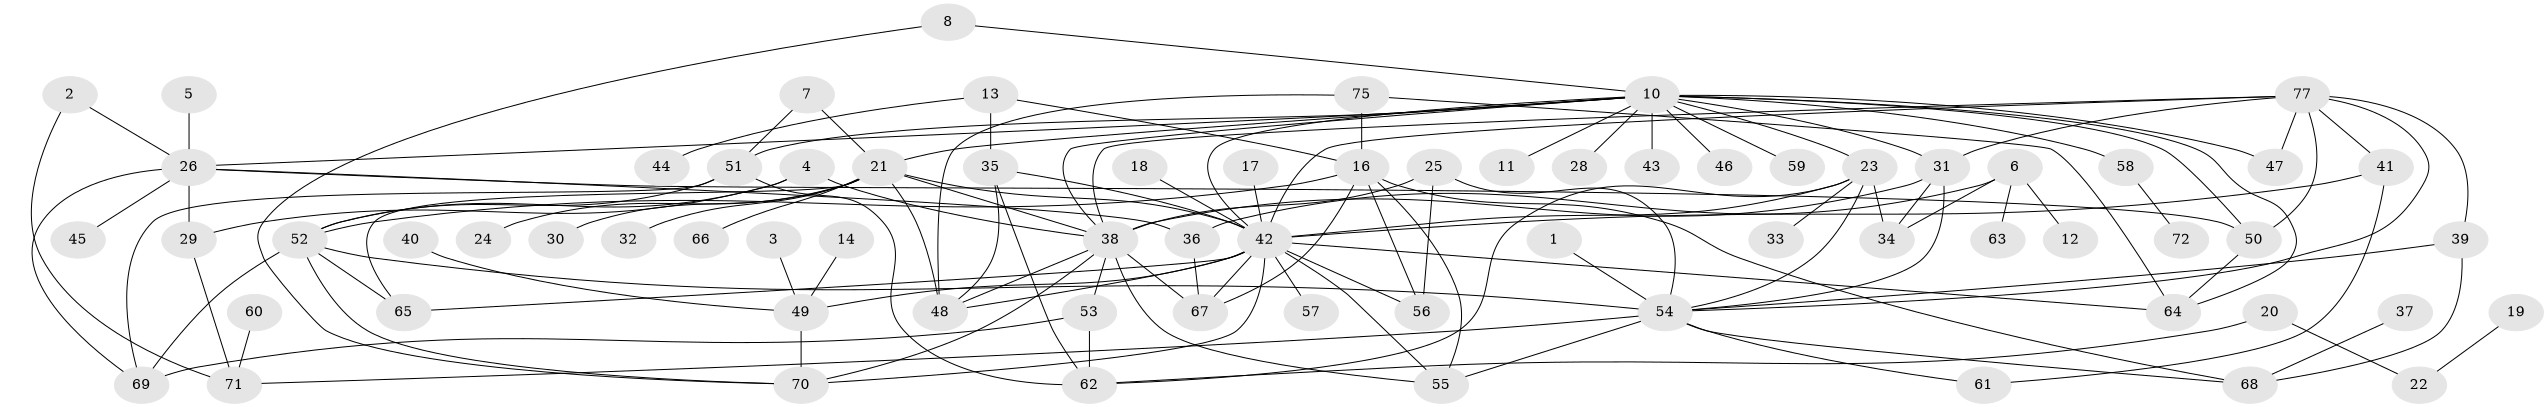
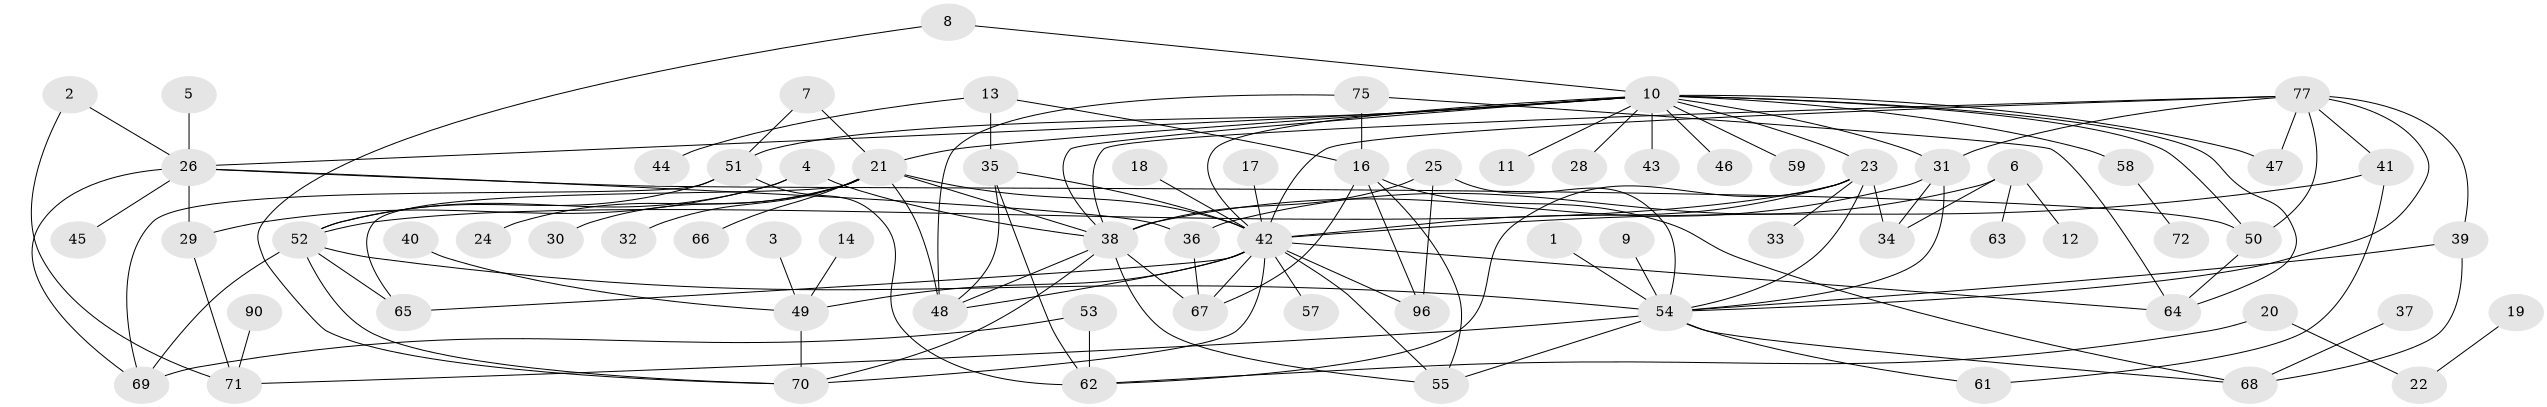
edge "16" -- "52": now "23" -- "52"
node "9": added
edge "38" -- "53": removed
node "60": label "60" -> "90"
node "56": label "56" -> "96"
